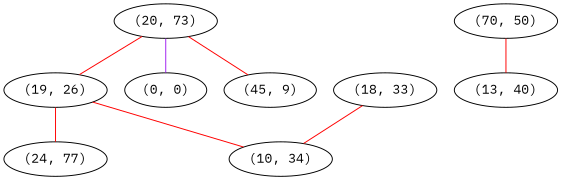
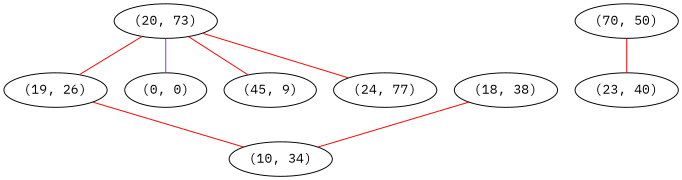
node "(18, 33)": label "(18, 33)" -> "(18, 38)"
node "(13, 40)": label "(13, 40)" -> "(23, 40)"
edge "(19, 26)" -- "(24, 77)": now "(20, 73)" -- "(24, 77)"
